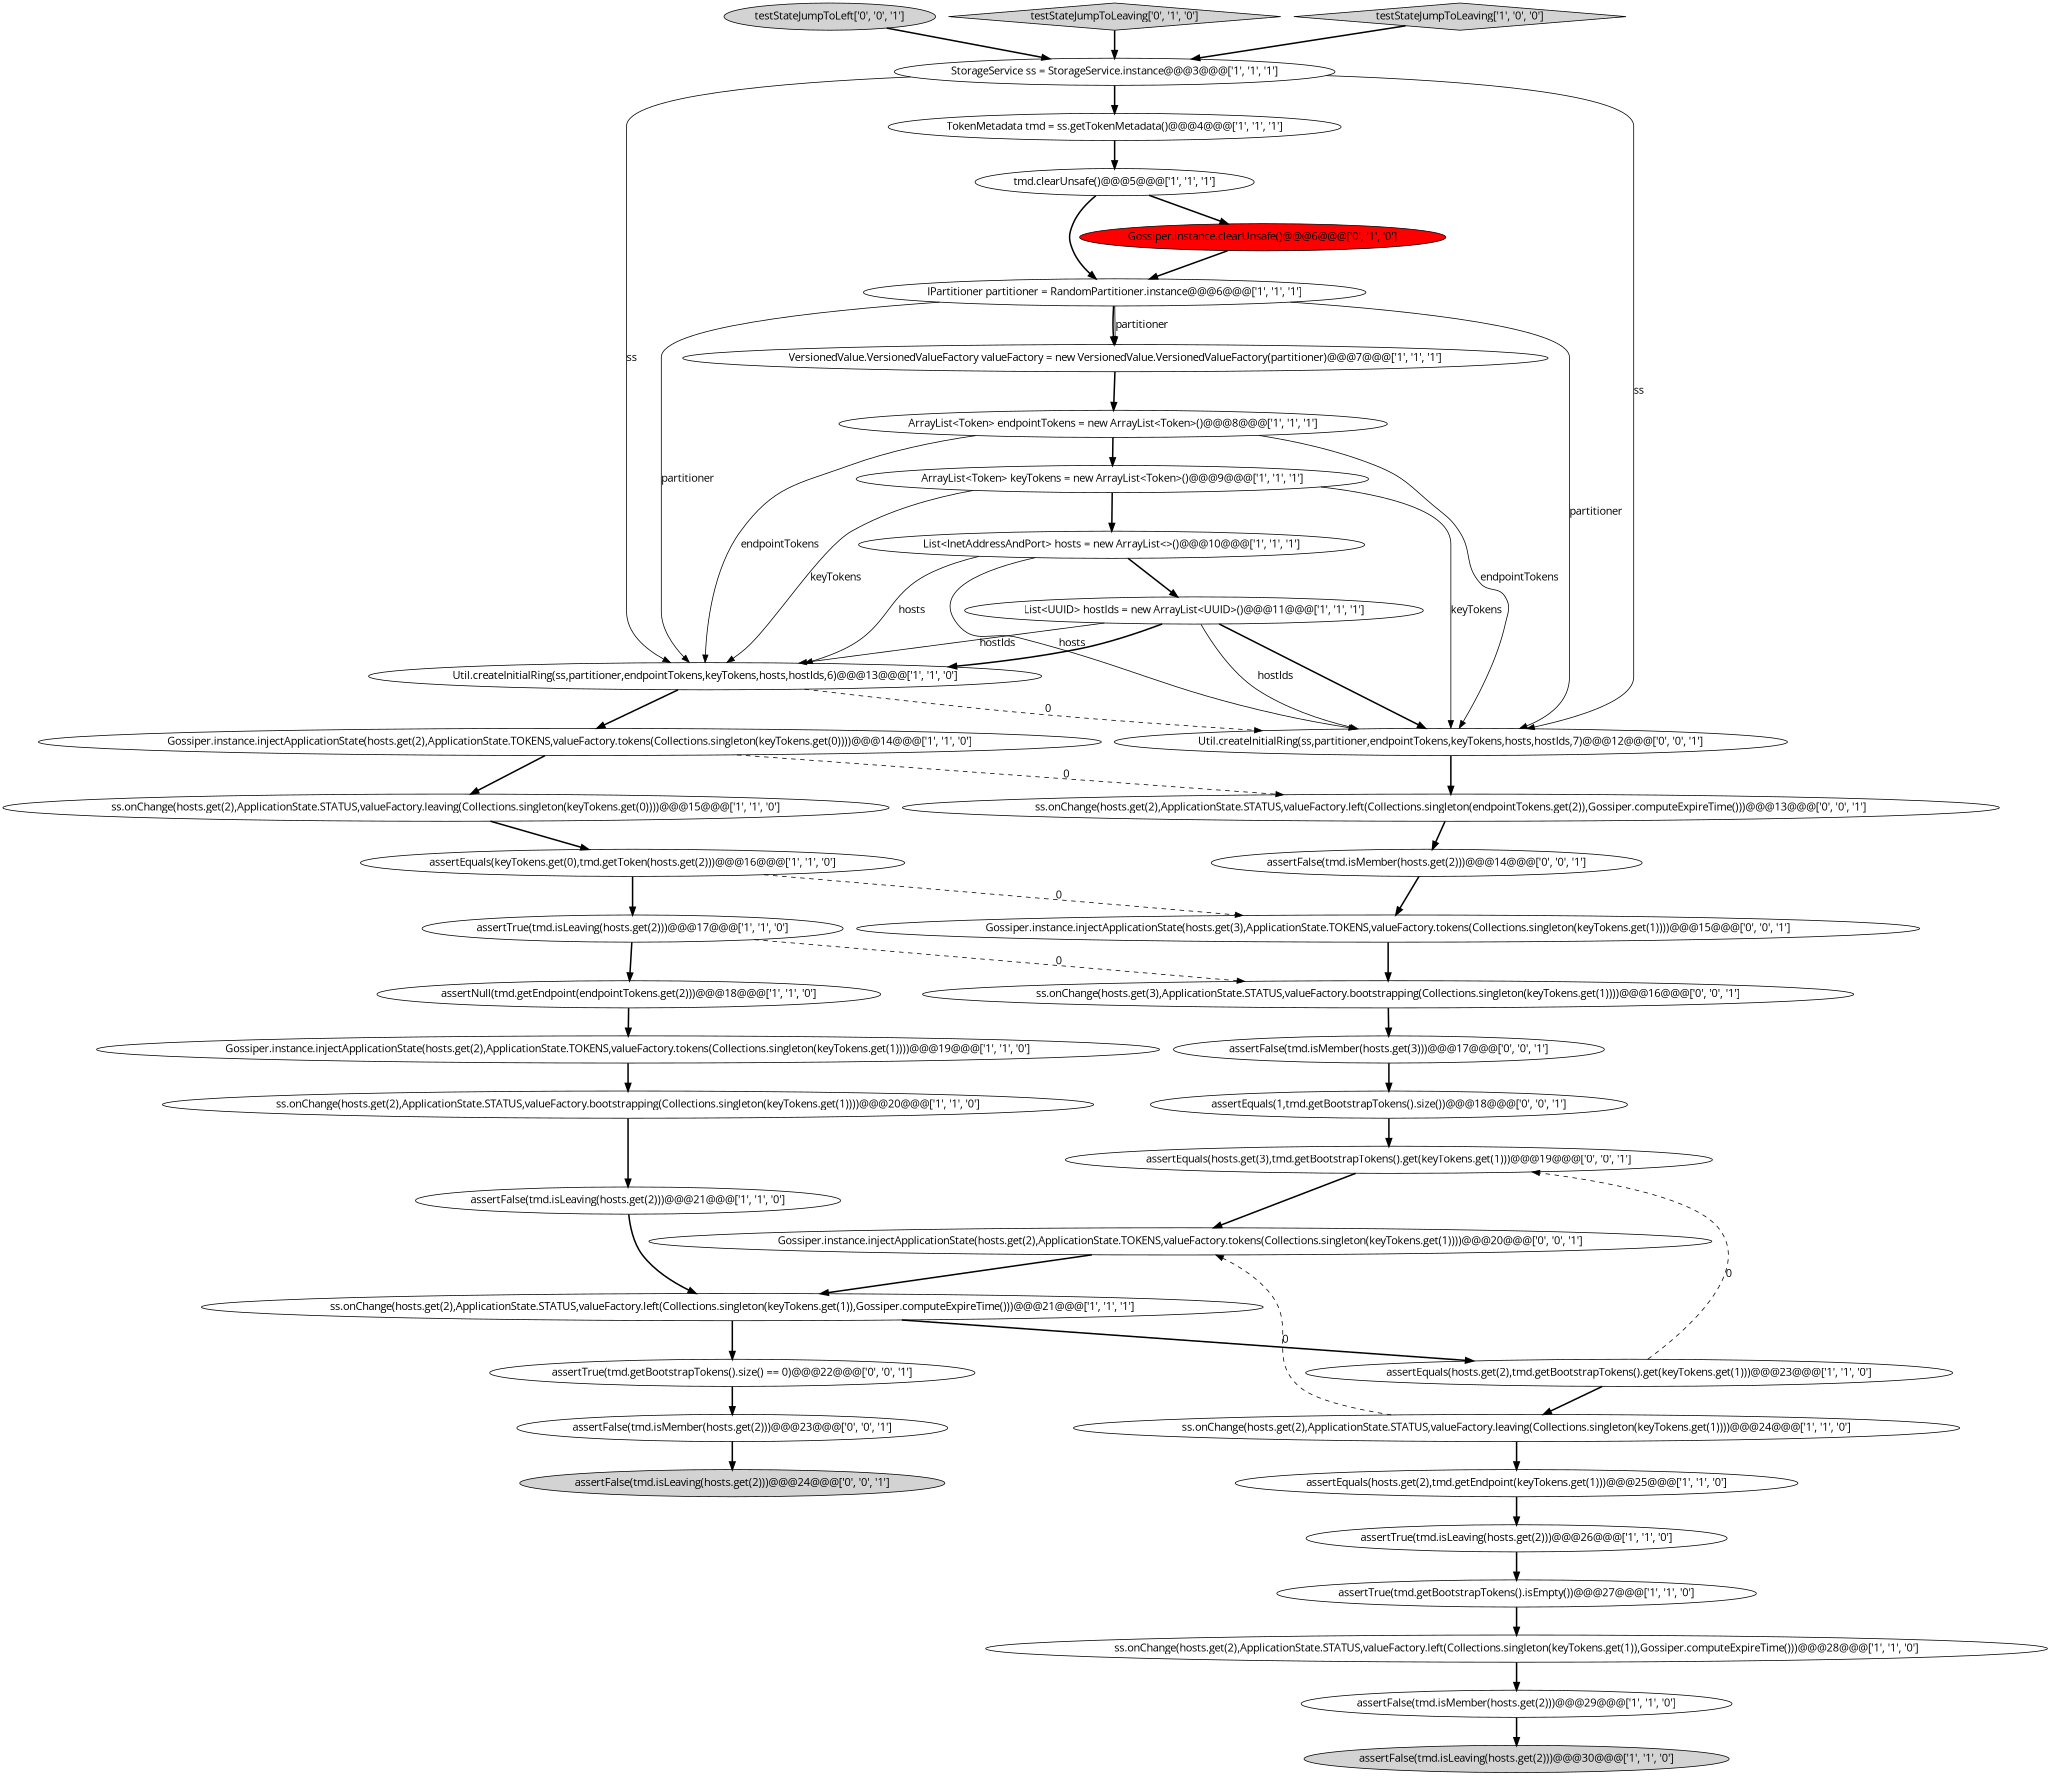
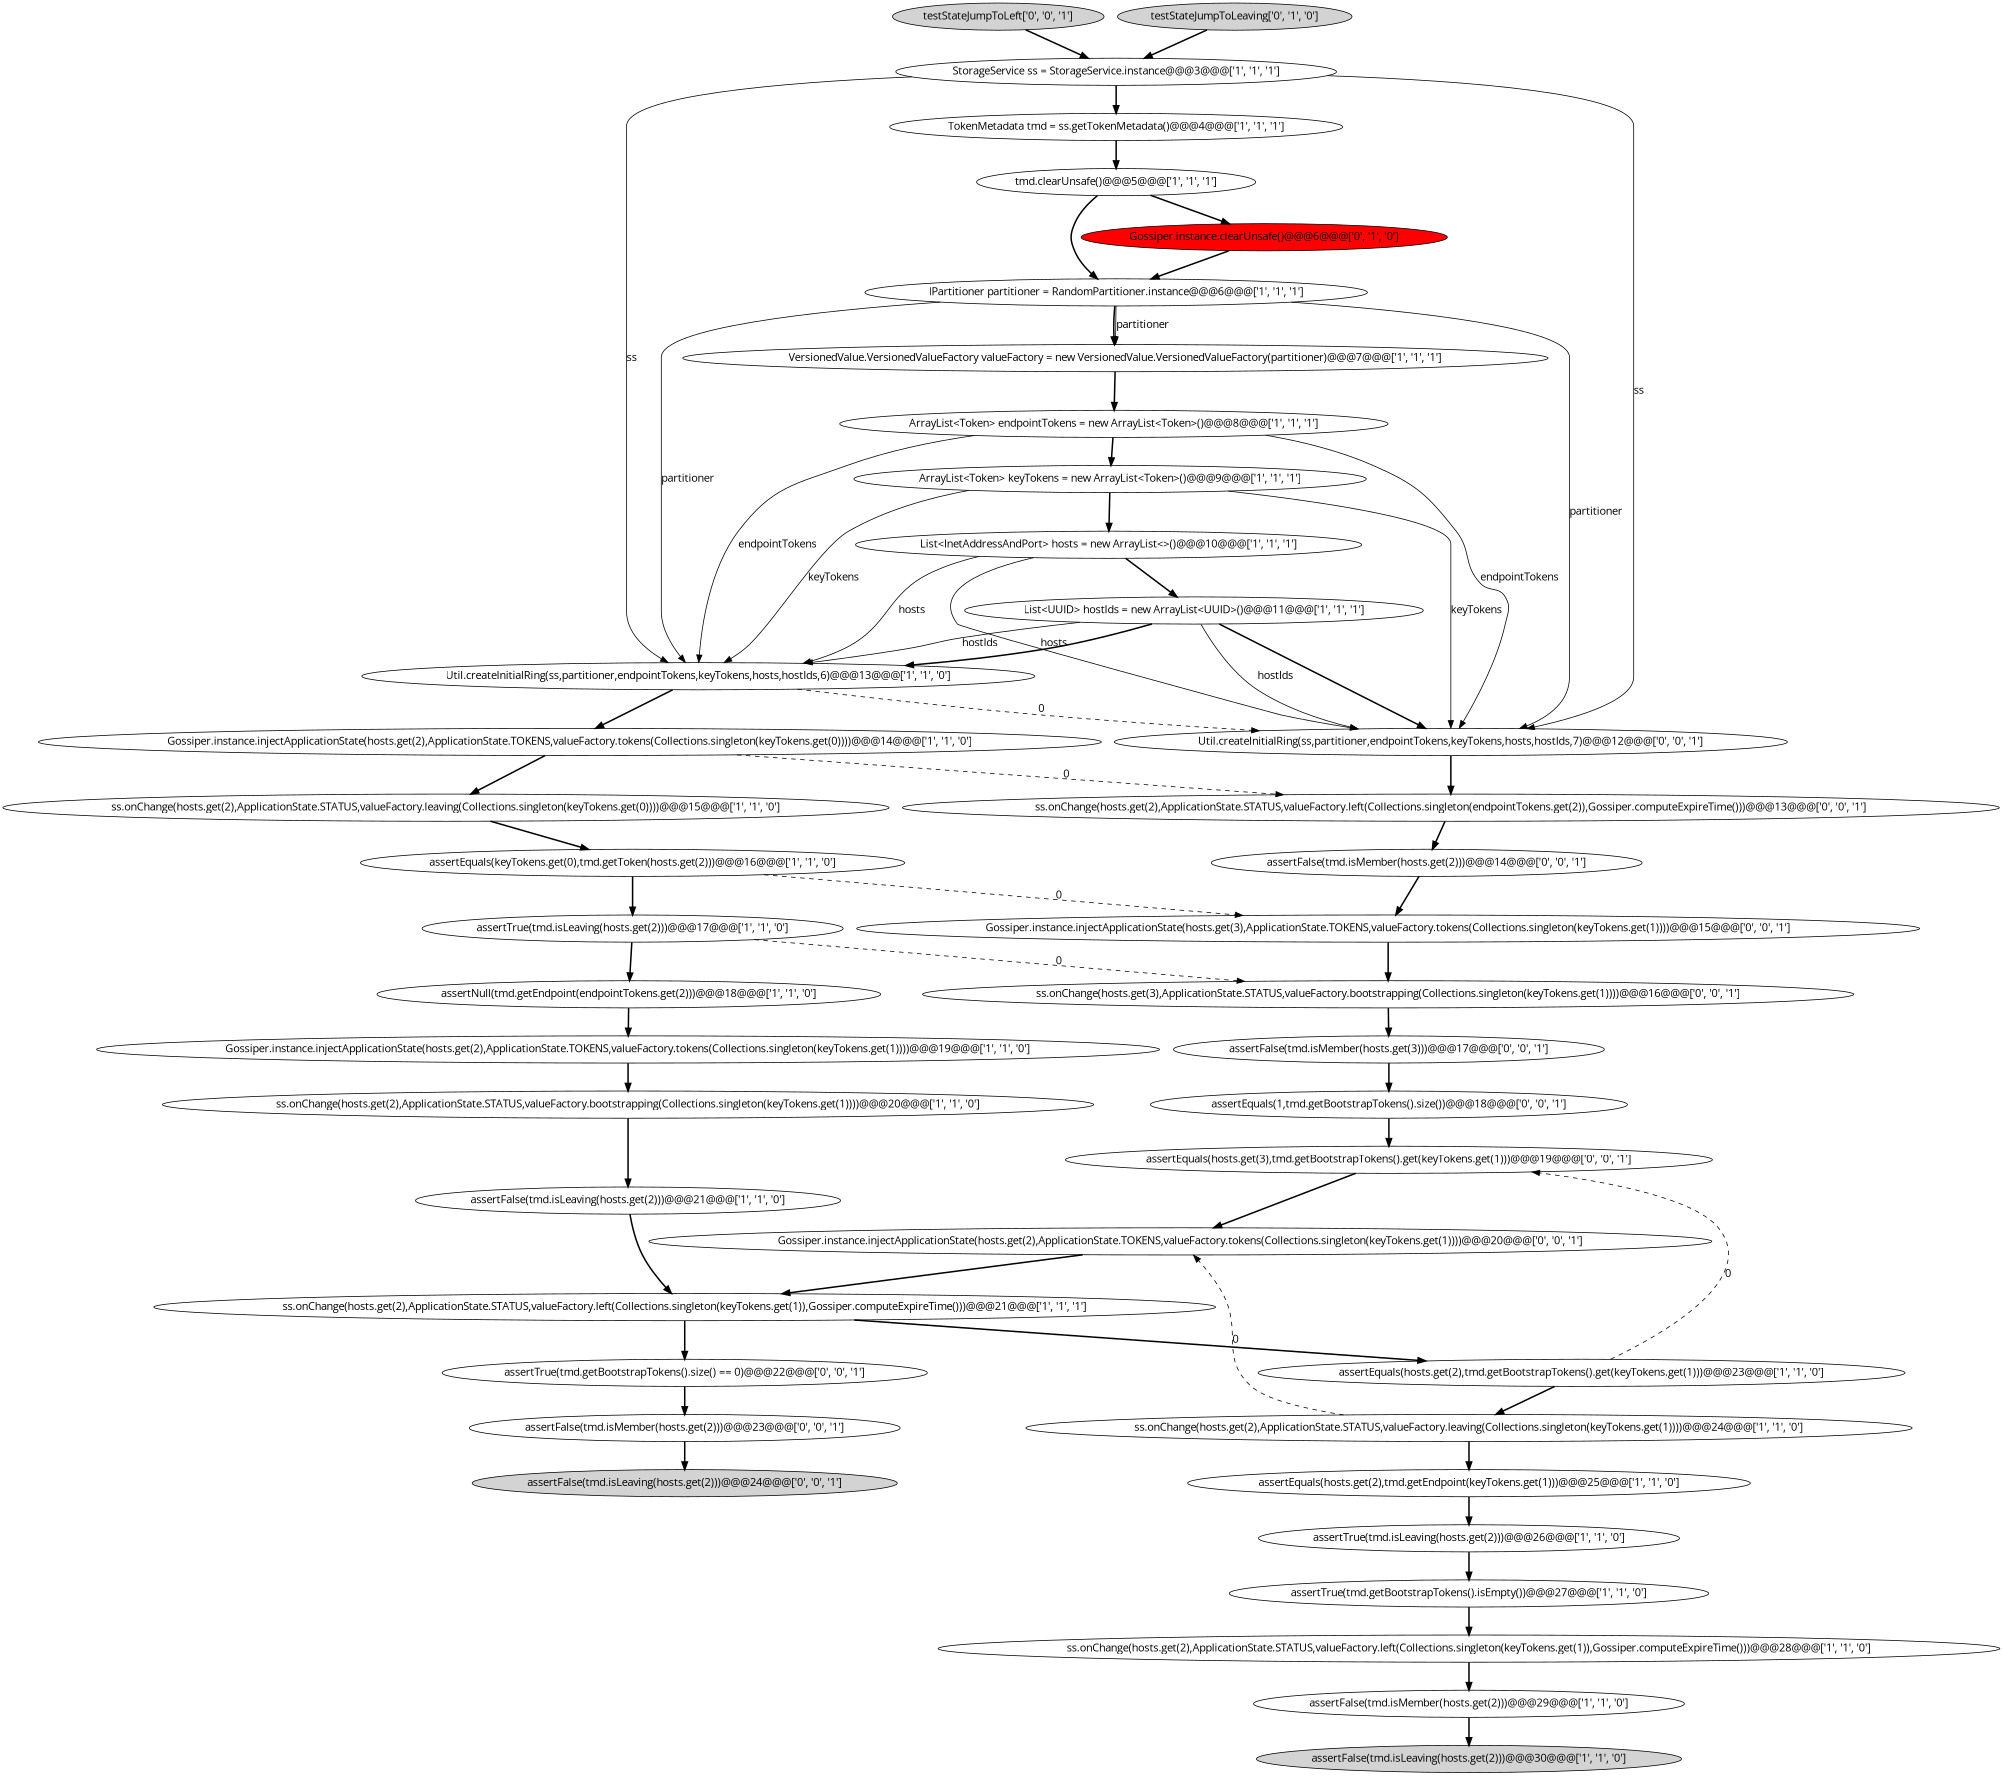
node "testStateJumpToLeaving['0', '1', '0']": shape diamond -> ellipse
node "testStateJumpToLeaving['1', '0', '0']": removed
